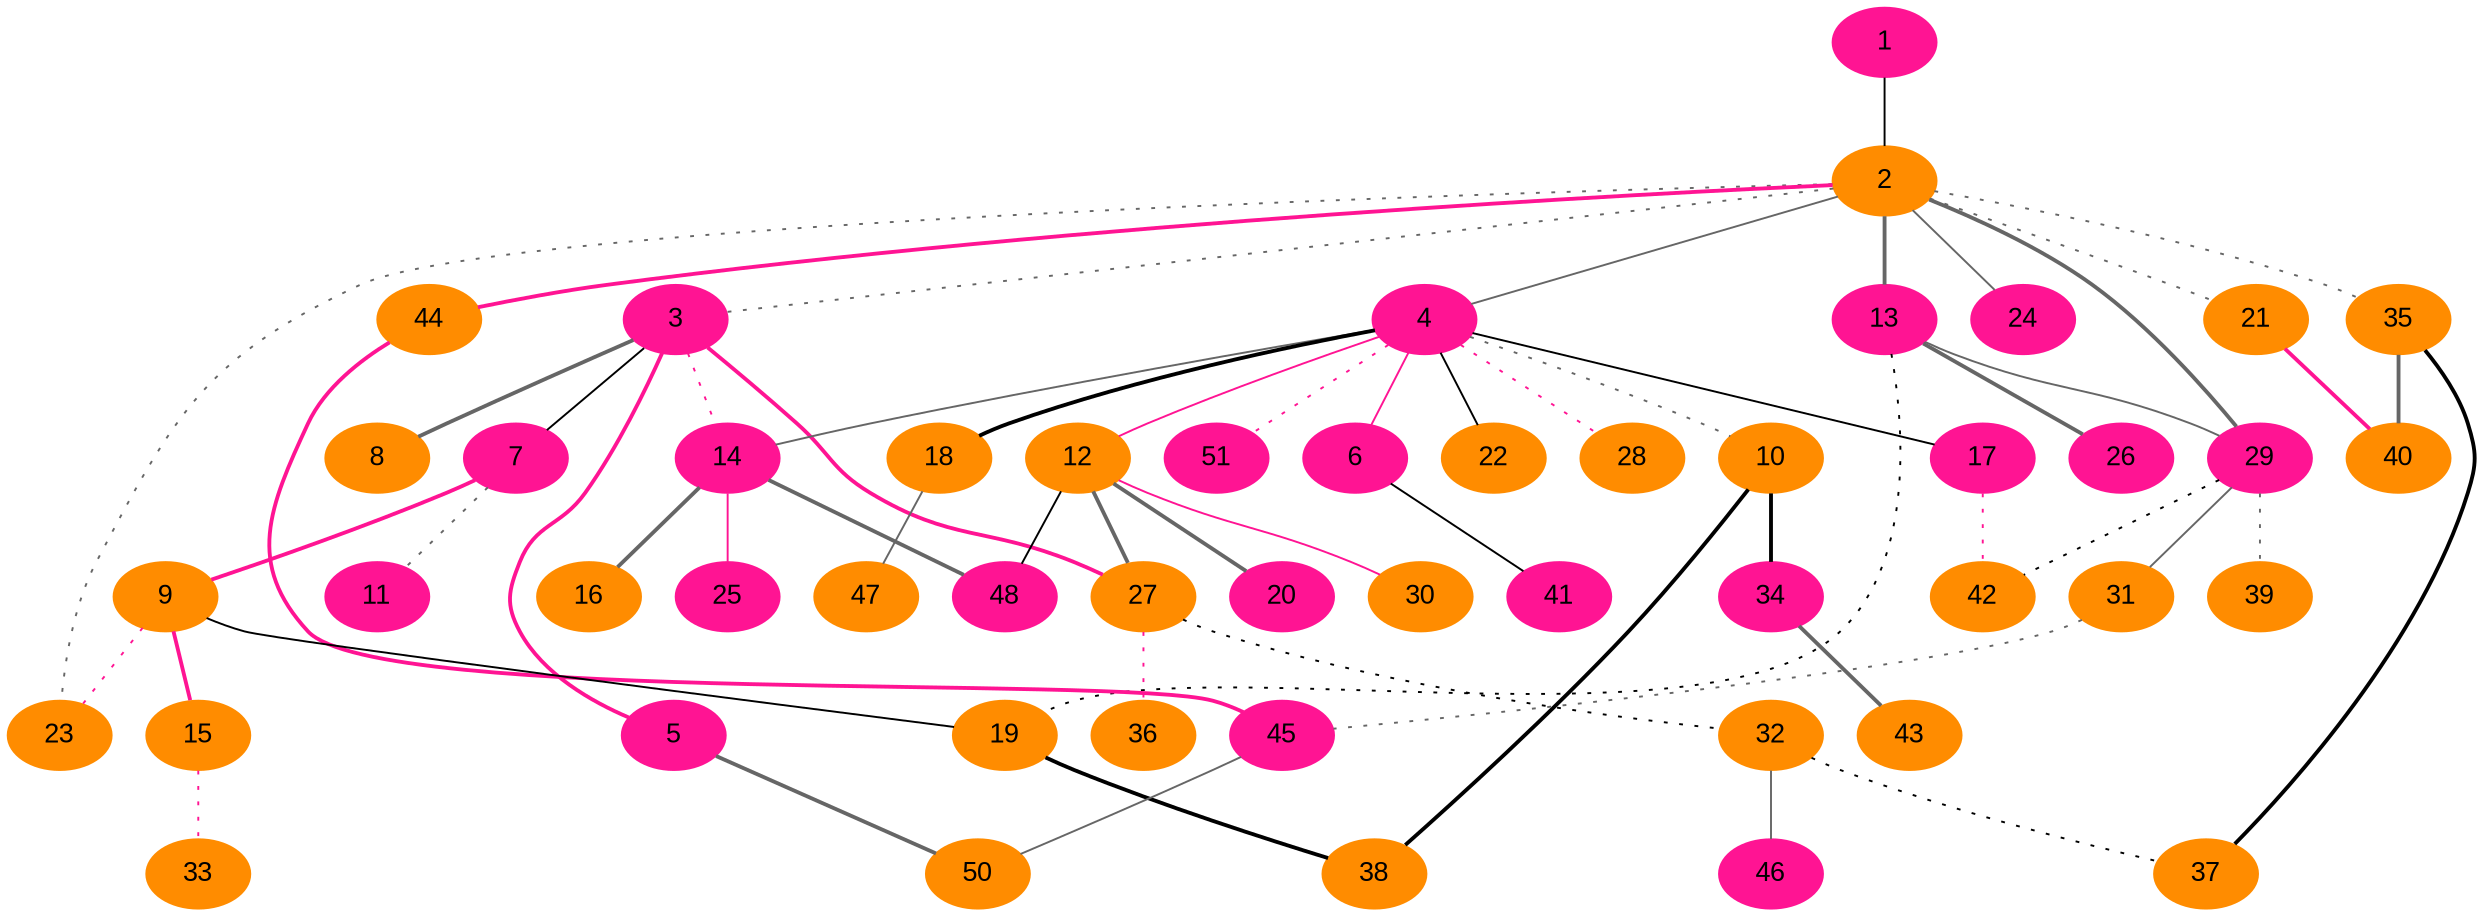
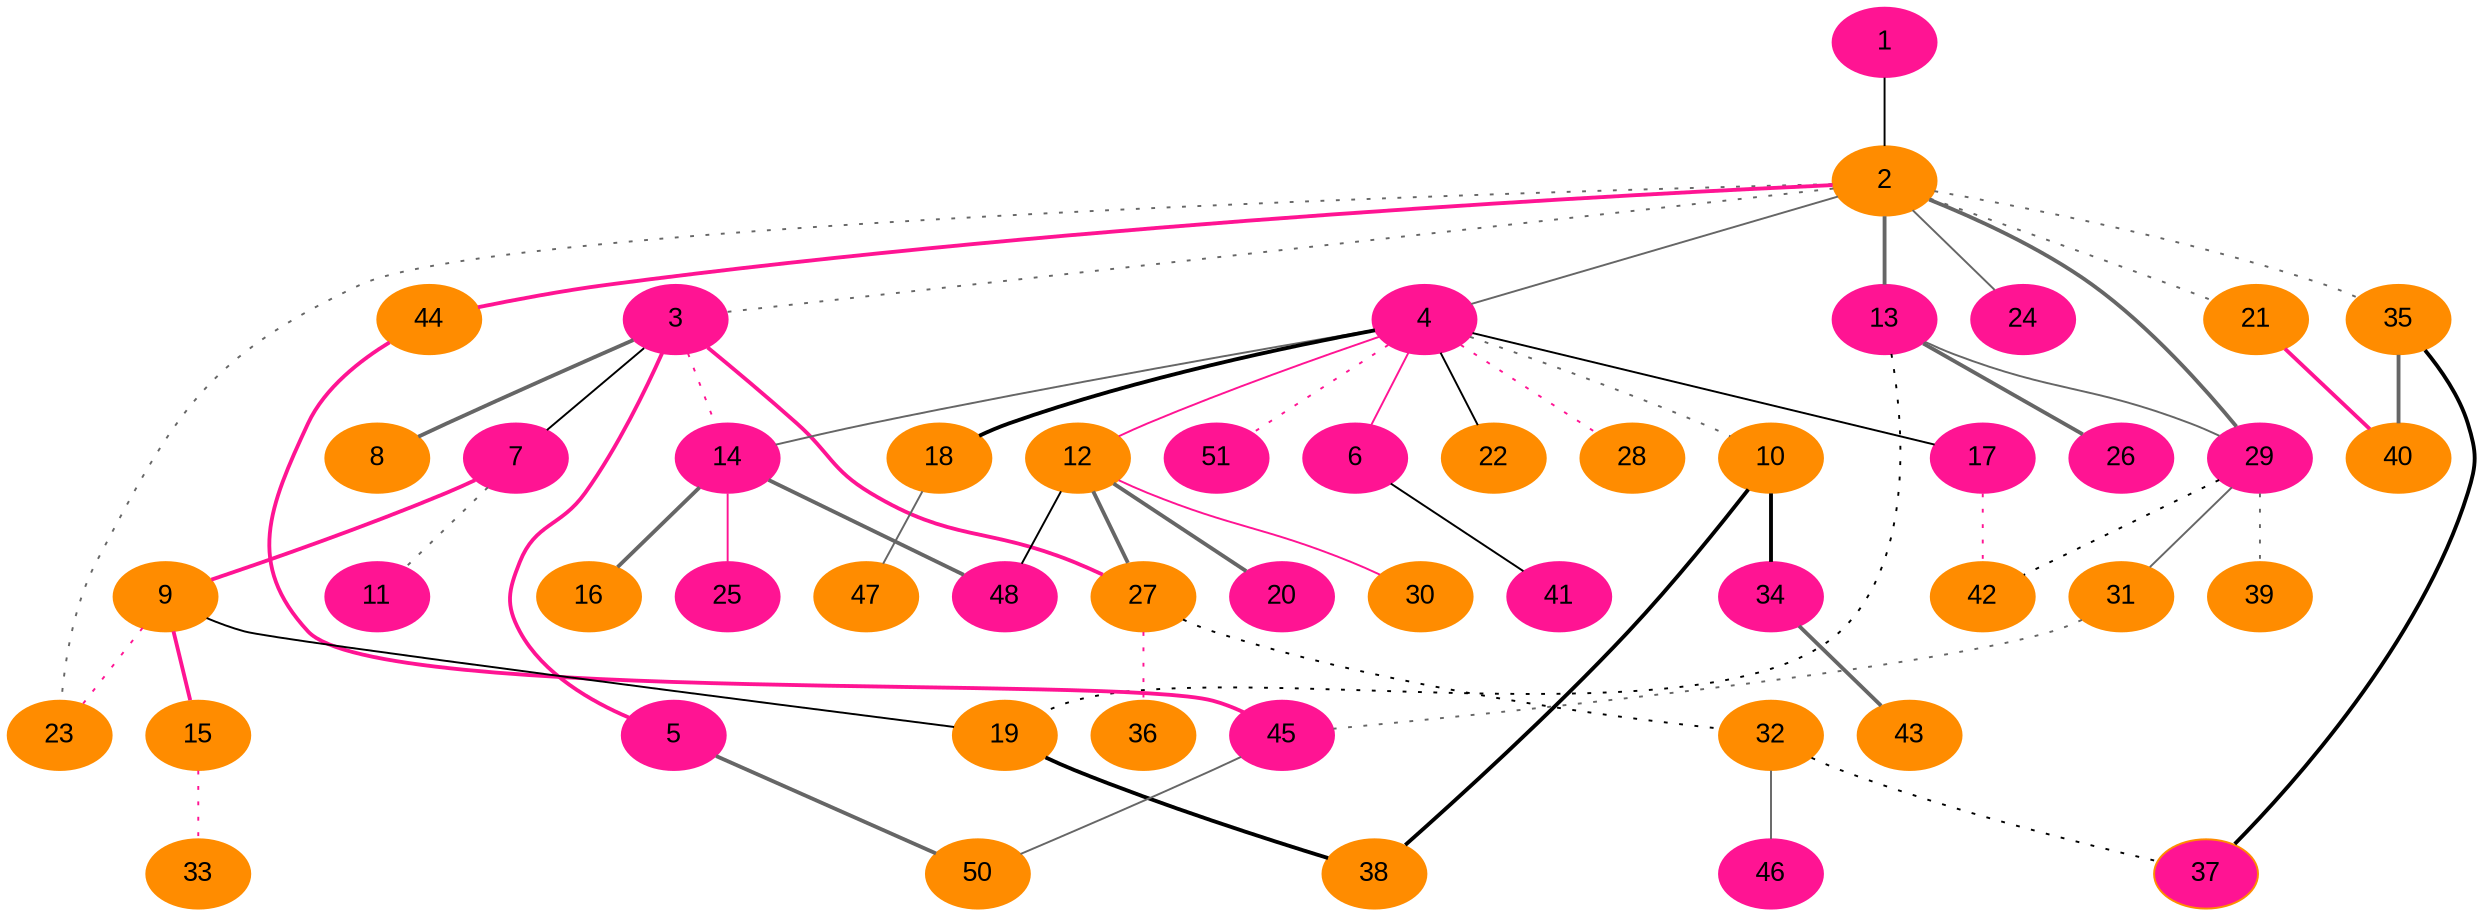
node "37": fillcolor darkorange -> deeppink
